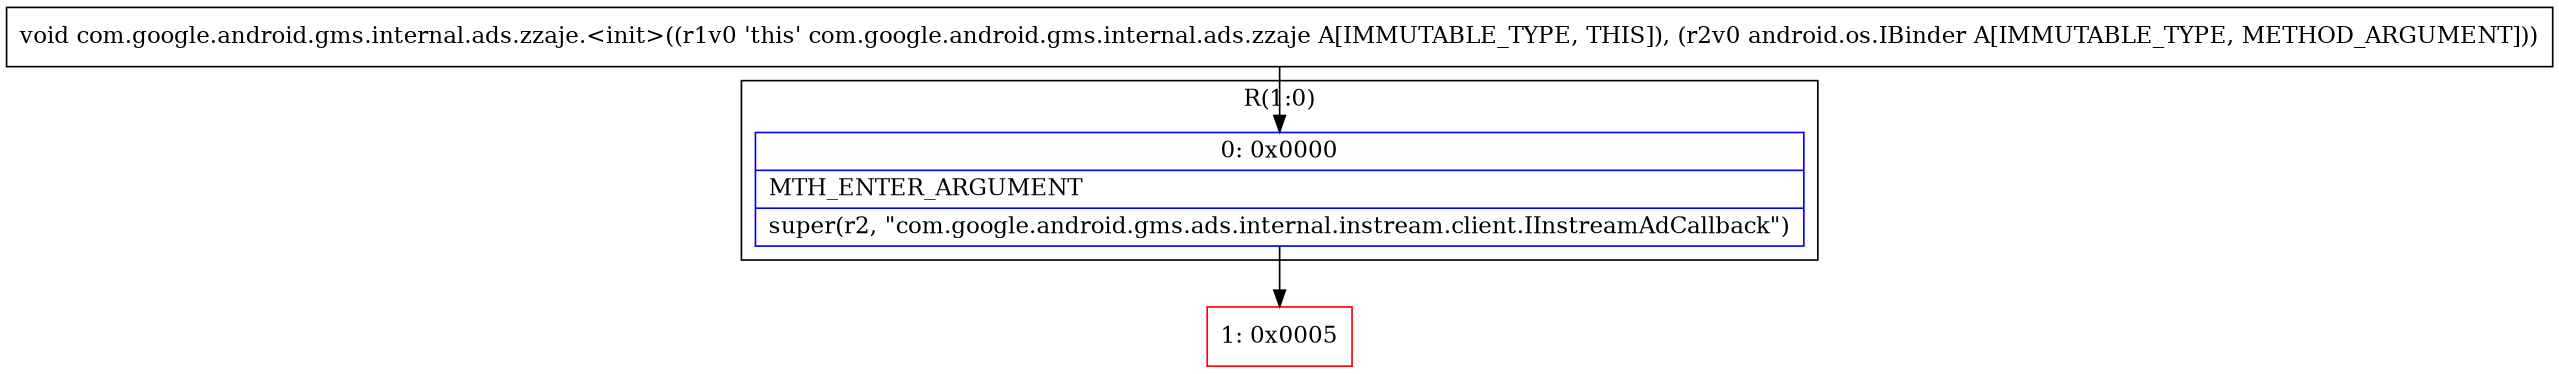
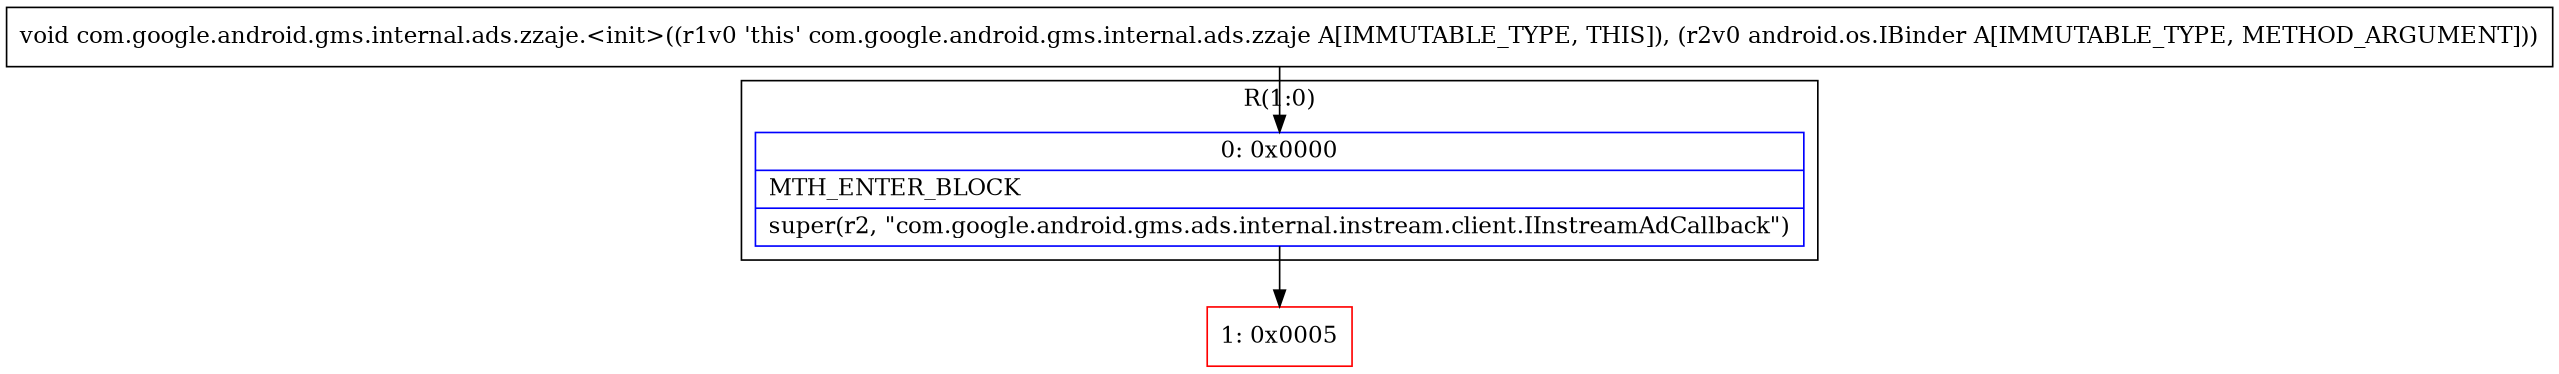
node "0: 0x0000": text "MTH_ENTER_ARGUMENT" -> "MTH_ENTER_BLOCK"
